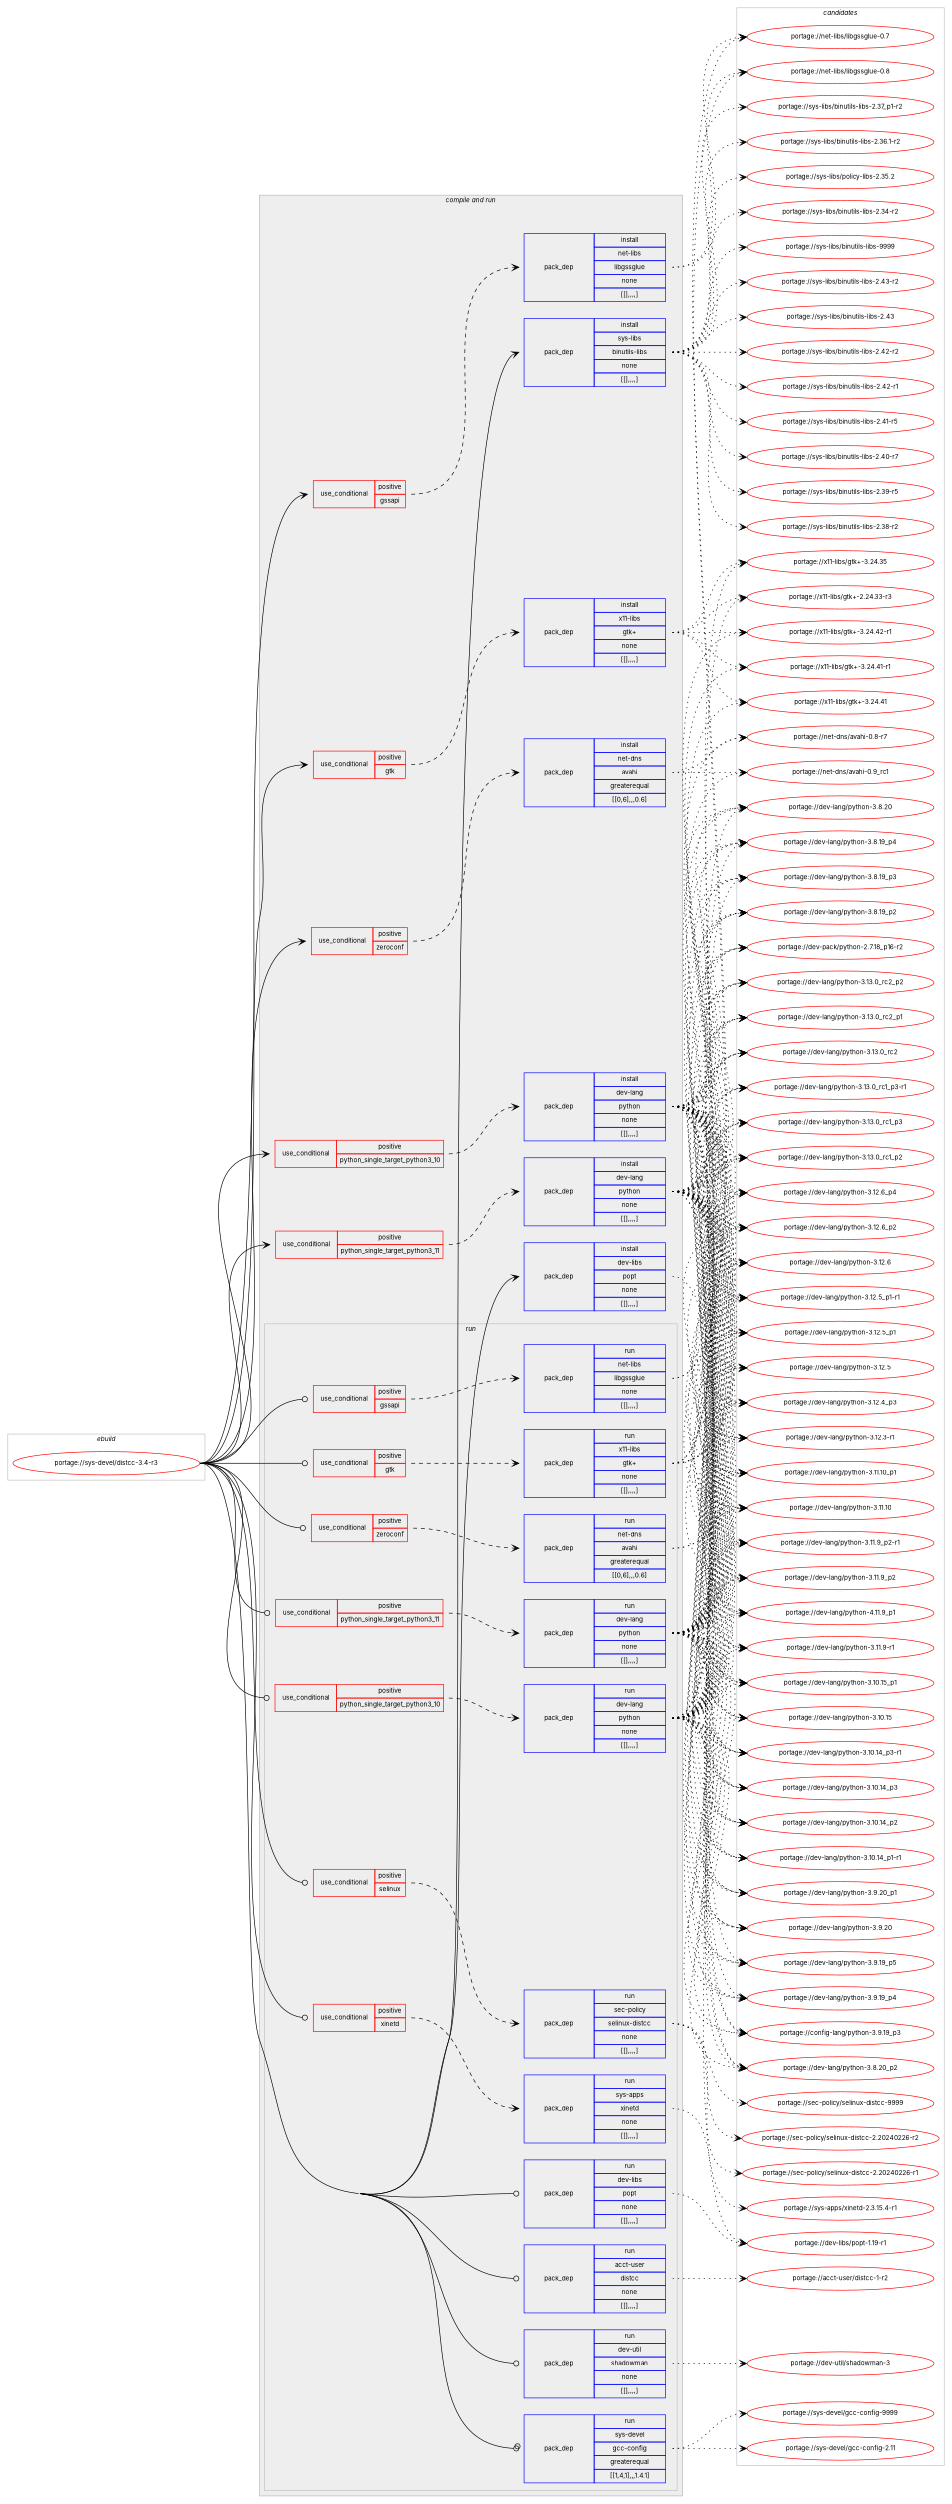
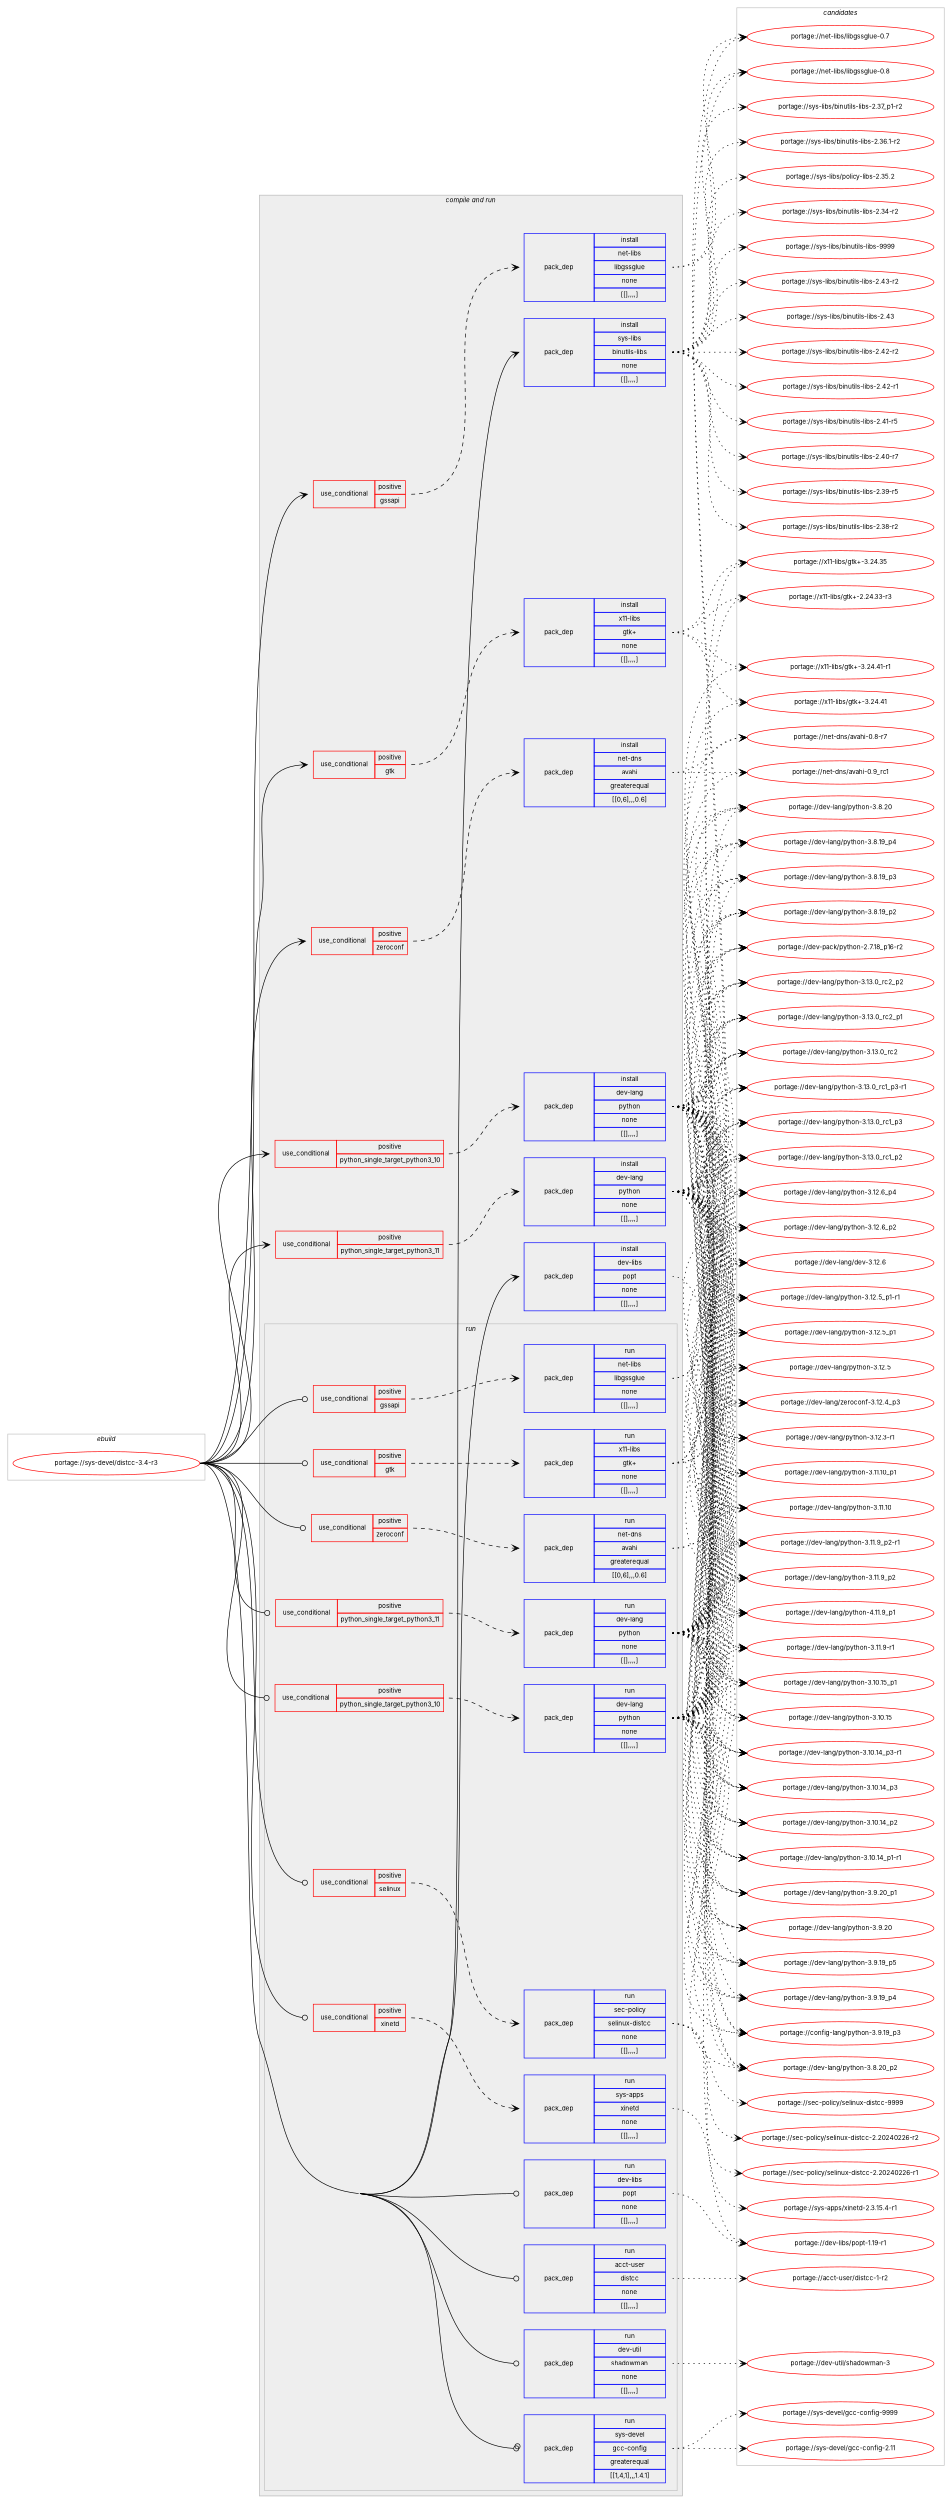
node "portage://x11-libs/gtk+-3.24.42-r1": removed
node "portage://dev-lang/python-3.12.6": label "portage://dev-lang/python-3.12.6" -> "portage://dev-lang/dev-3.12.6"
node "portage://dev-lang/python-3.12.4_p3": label "portage://dev-lang/python-3.12.4_p3" -> "portage://dev-lang/zeroconf-3.12.4_p3"
